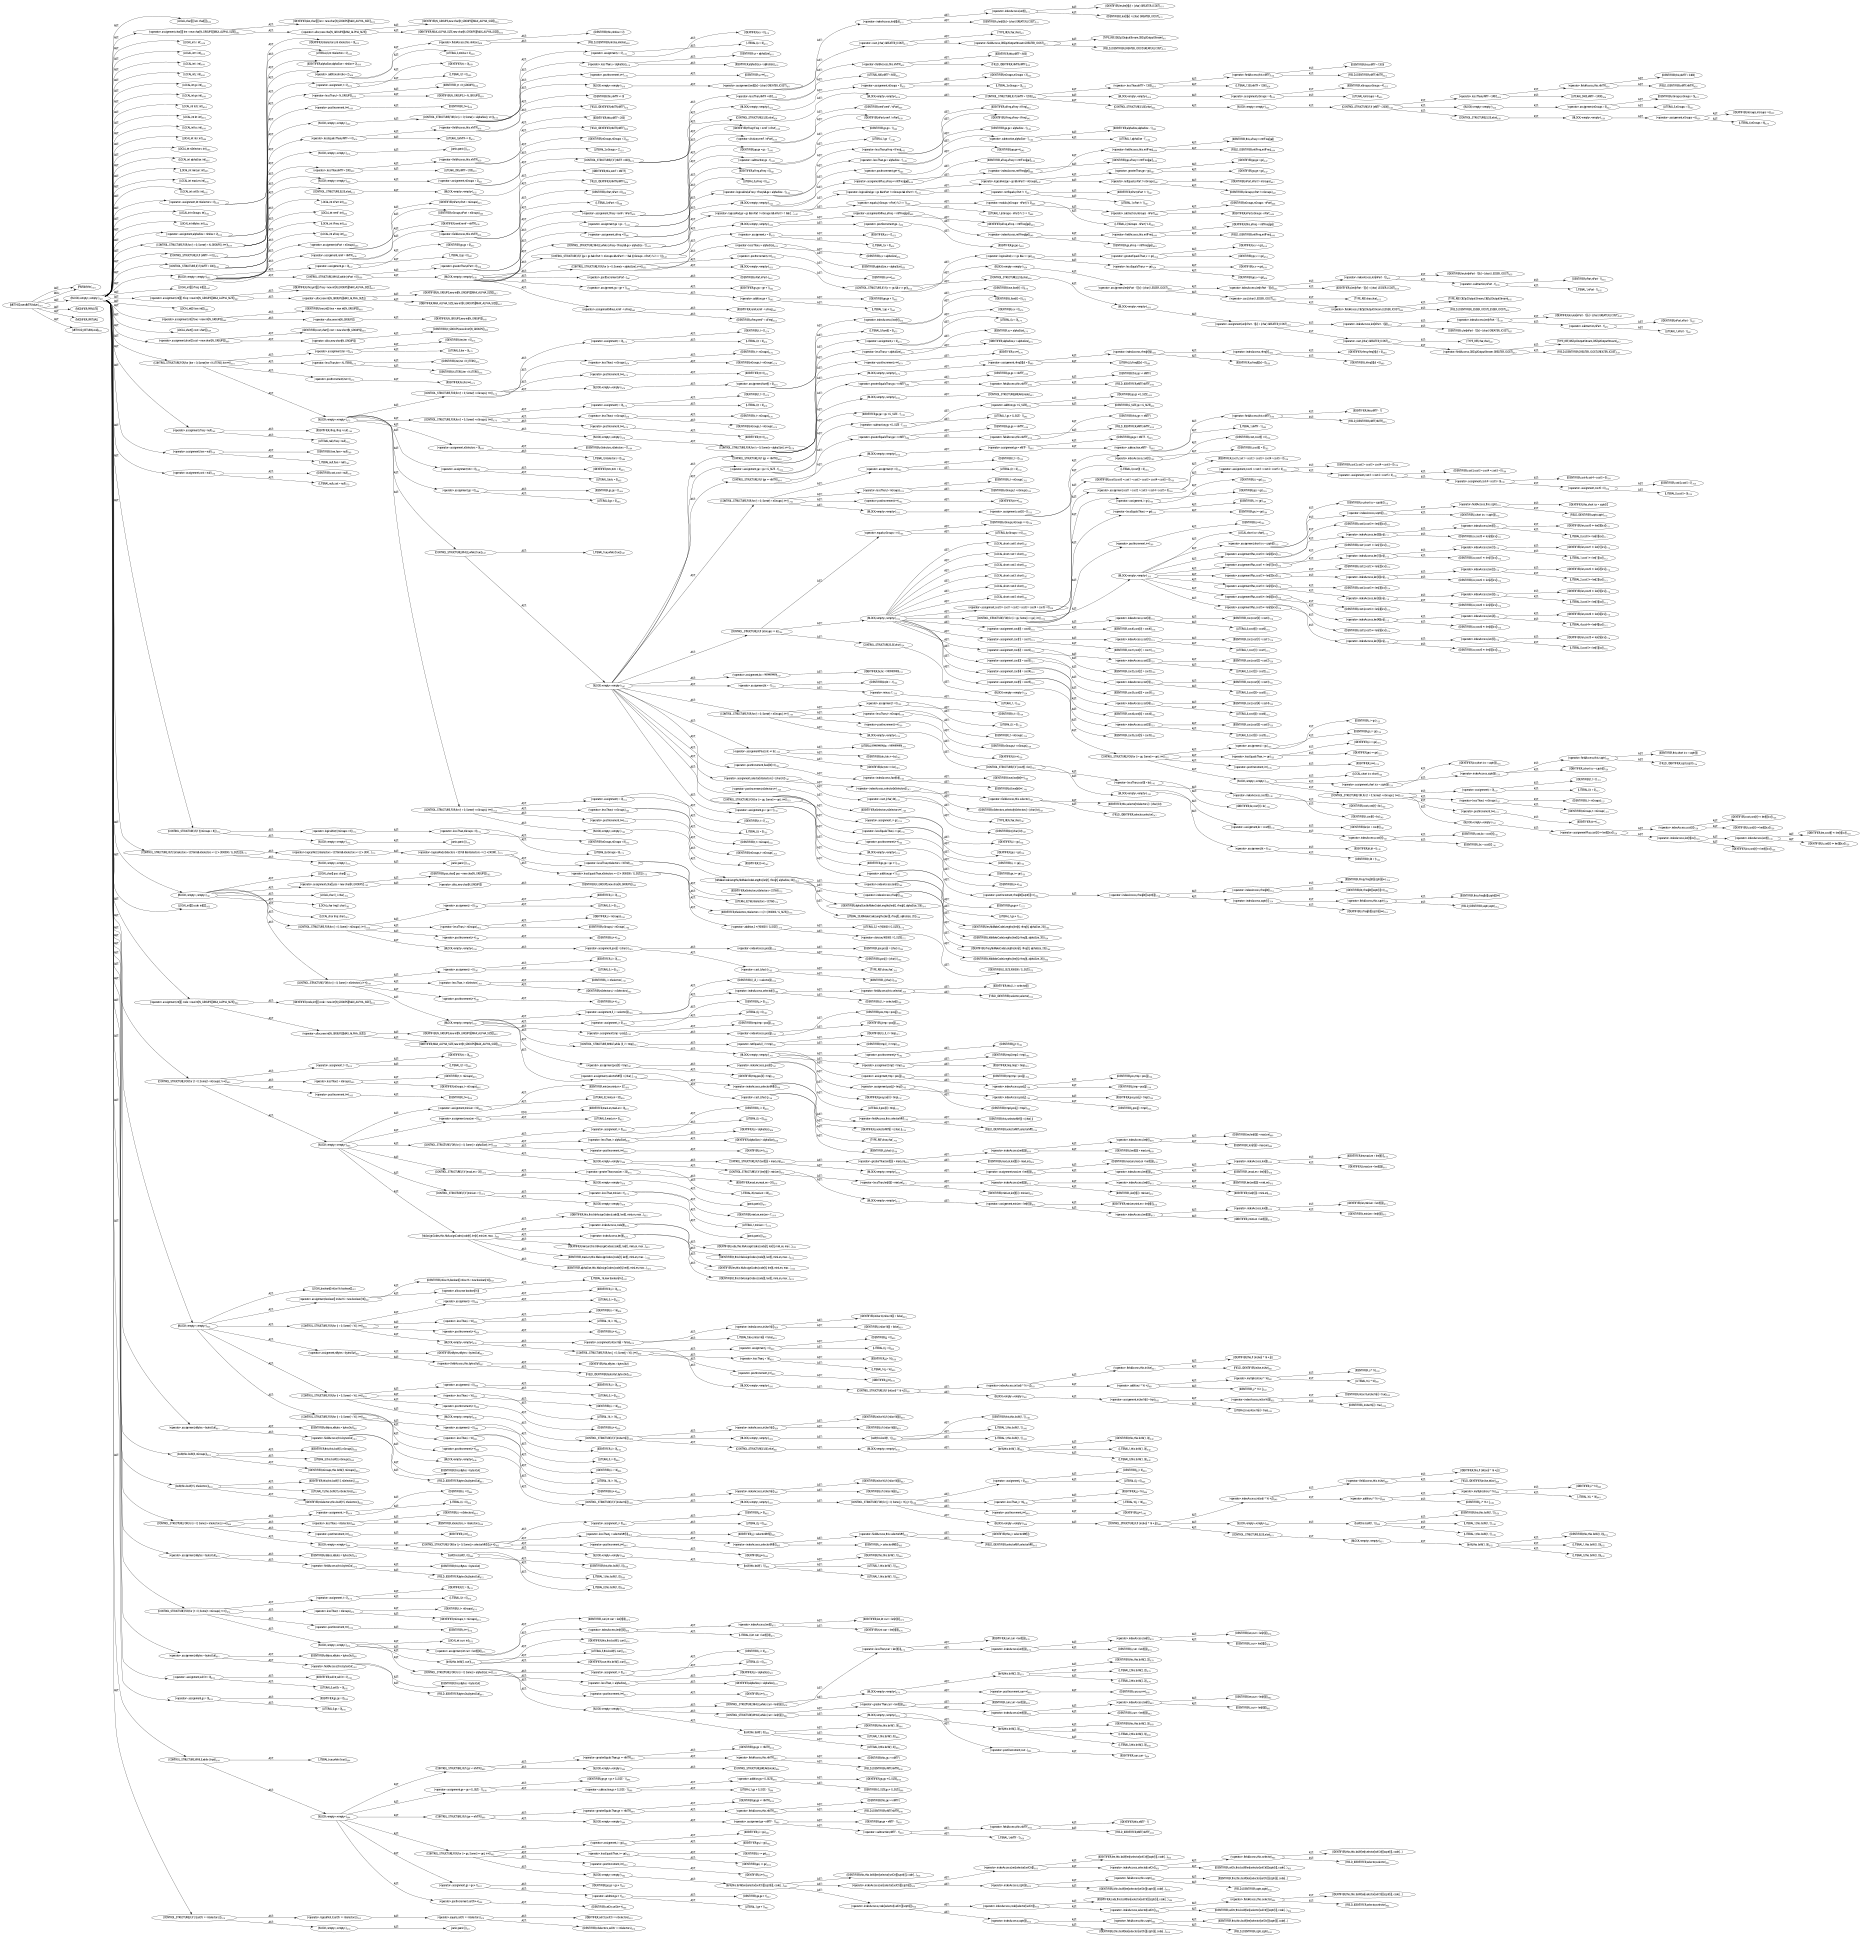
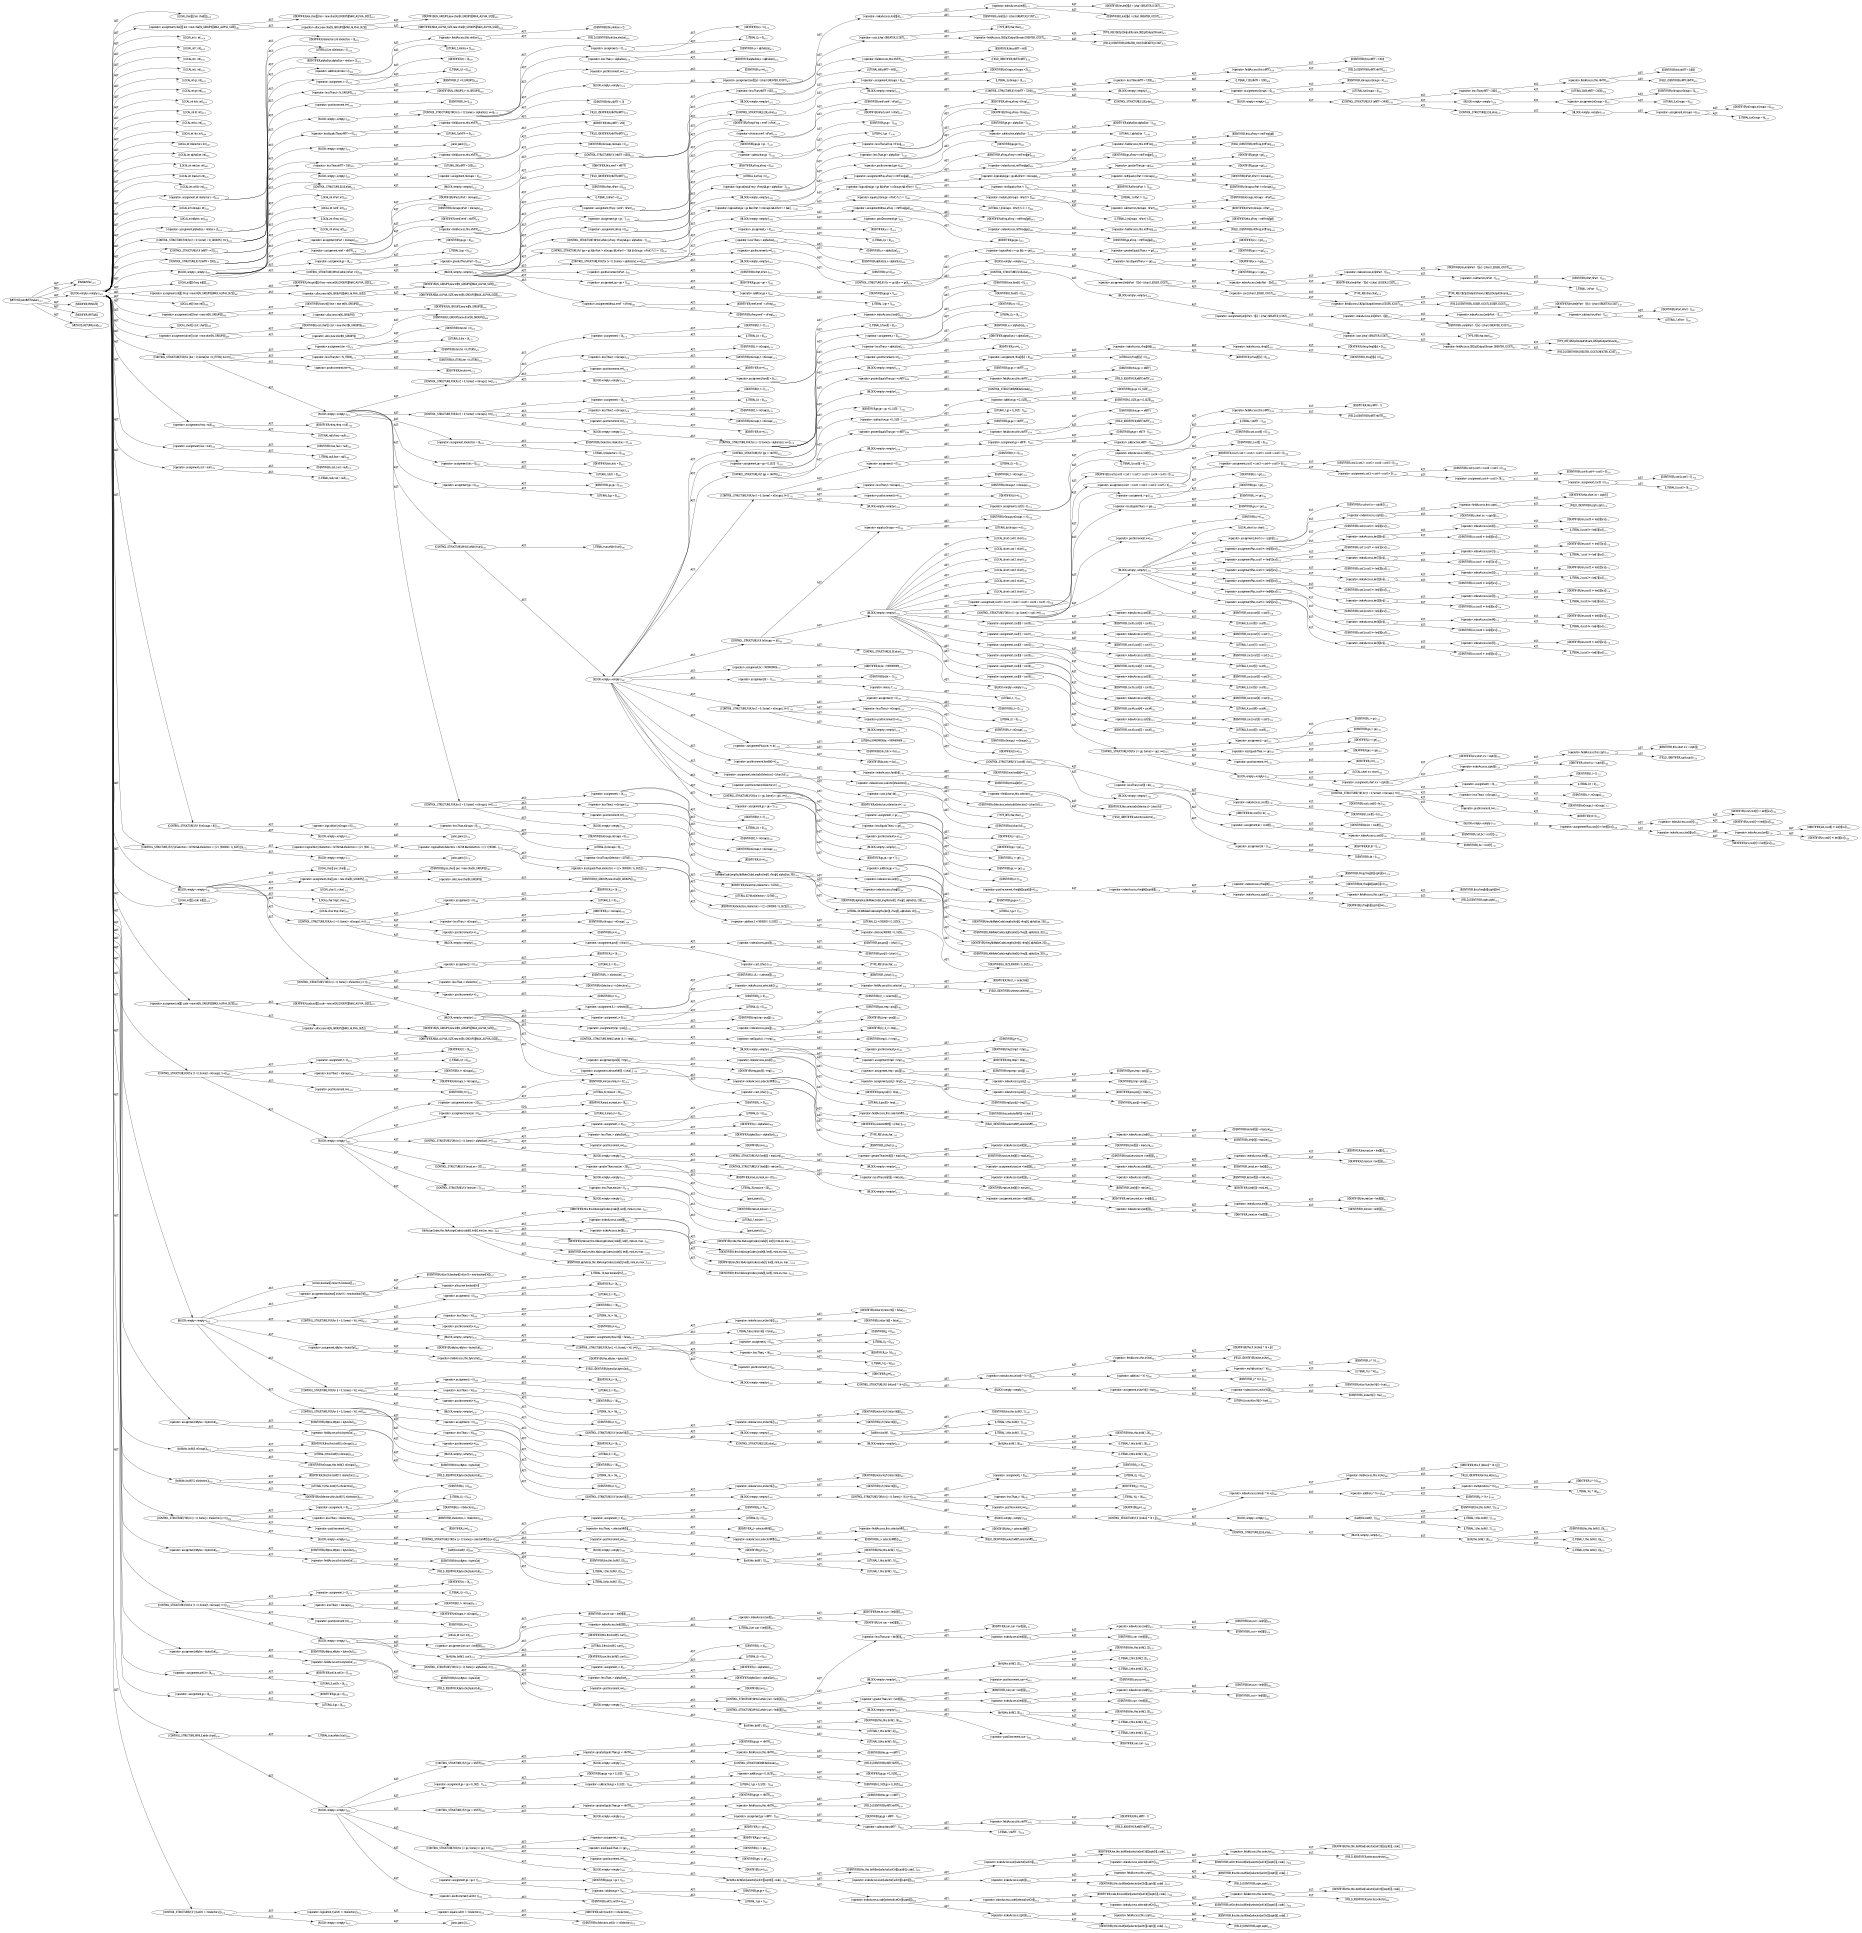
node "(LITERAL,2,nGroups = 2)": removed
